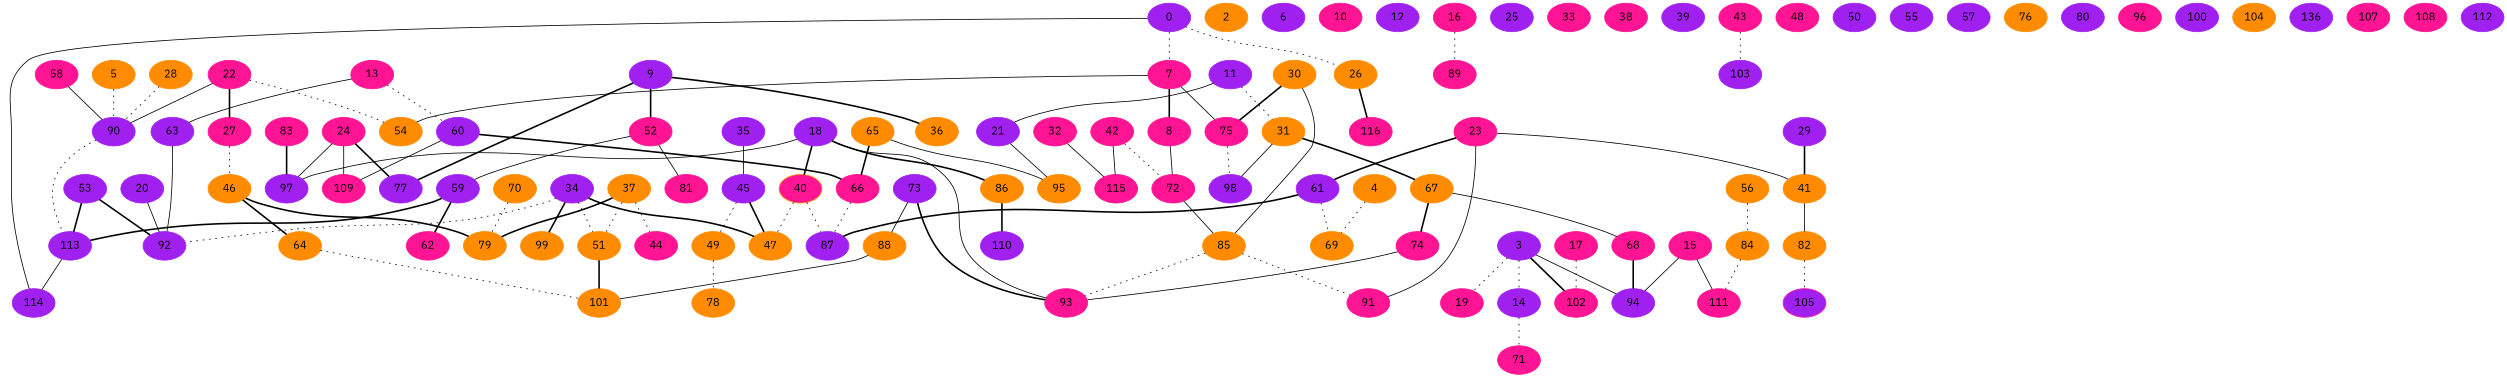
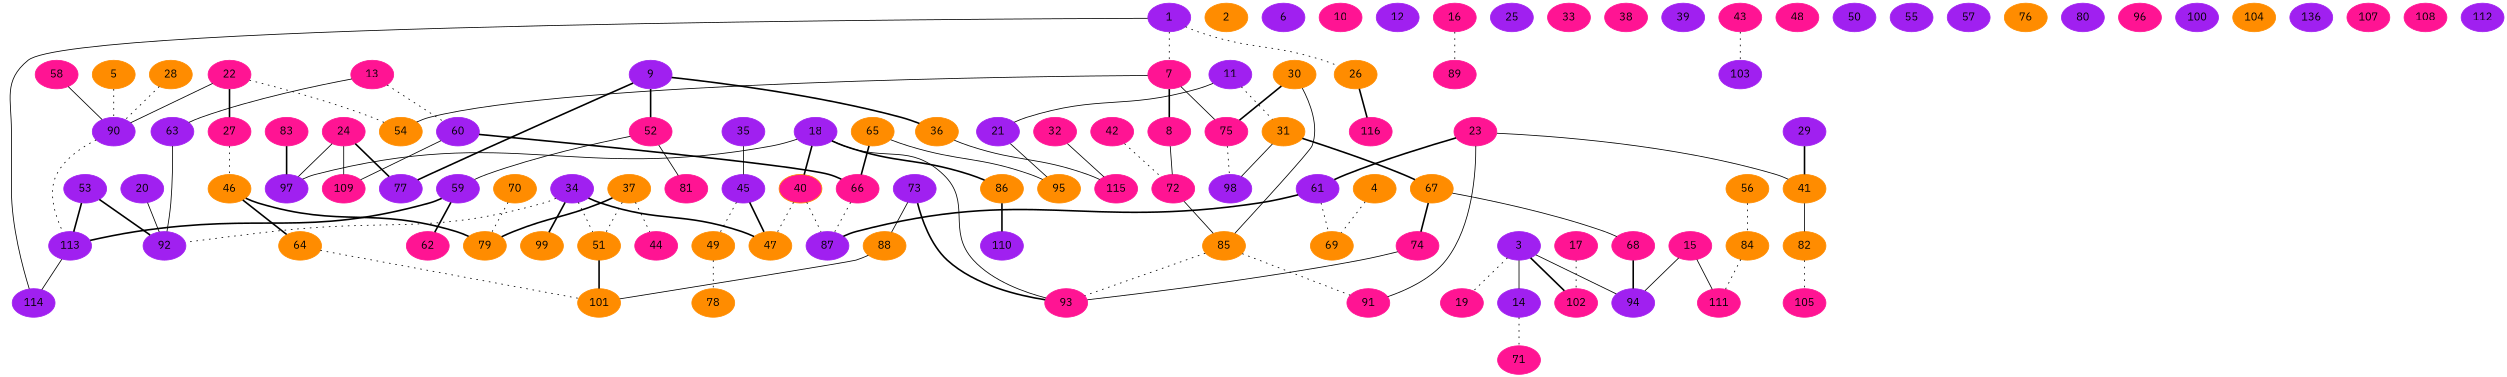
node "0": label "0" -> "1"
edge "42" -- "115": now "36" -- "115"
edge "3" -- "14": style dotted -> solid
node "105": fillcolor purple -> deeppink
